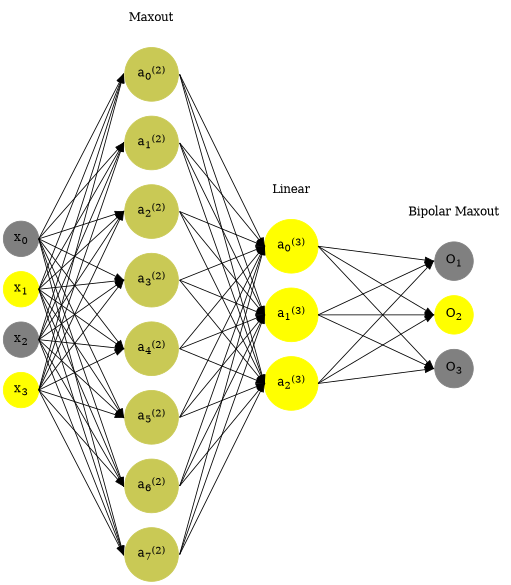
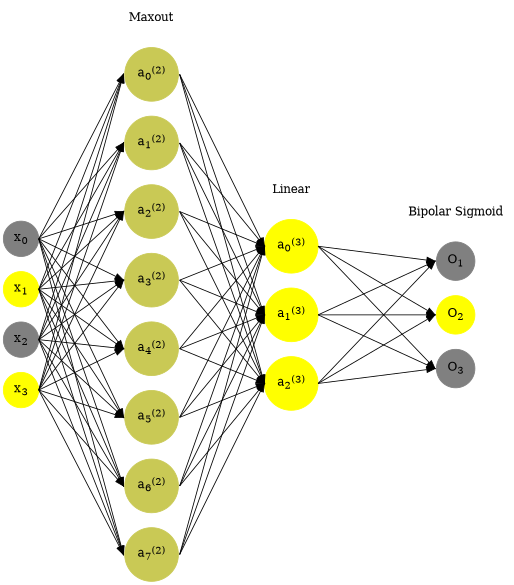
node "Bipolar Maxout": label "Bipolar Maxout" -> "Bipolar Sigmoid"
